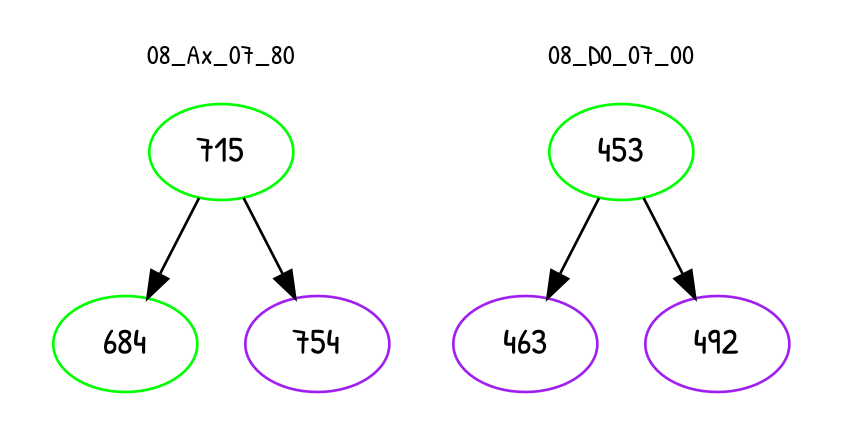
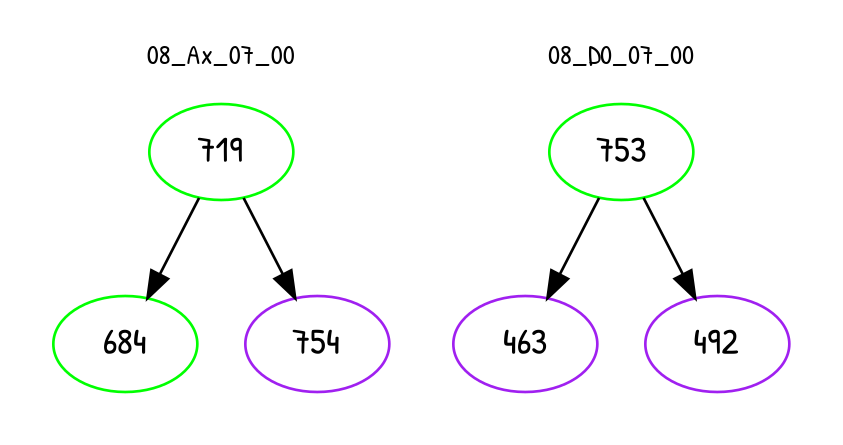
cluster "08_Ax_07_80": label "08_Ax_07_80" -> "08_Ax_07_00"
node "715": label "715" -> "719"
node "453": label "453" -> "753"
